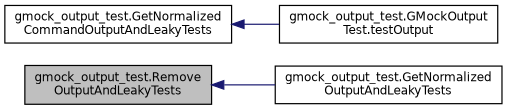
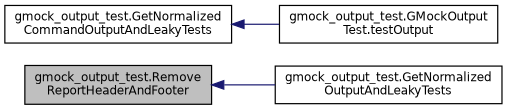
node "gmock_output_test.Remove OutputAndLeakyTests": label "gmock_output_test.Remove OutputAndLeakyTests" -> "gmock_output_test.Remove ReportHeaderAndFooter"
